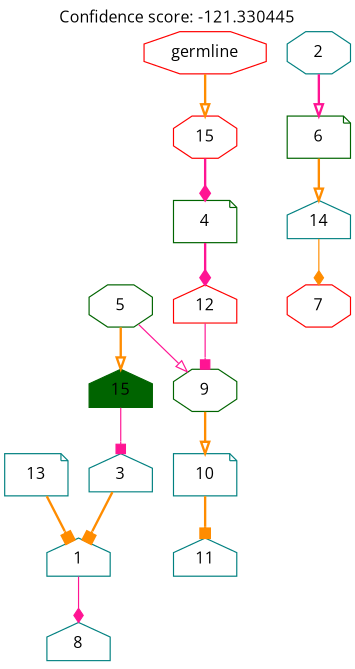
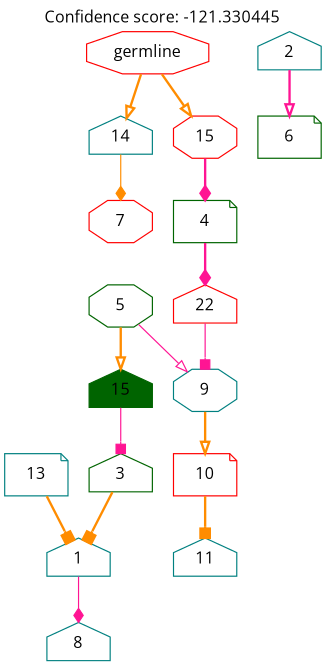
node "2": shape octagon -> house
edge "6" -> "14": now "germline" -> "14"
node "12": label "12" -> "22"
node "9": color darkgreen -> teal
node "3": color teal -> darkgreen
node "10": color teal -> red
